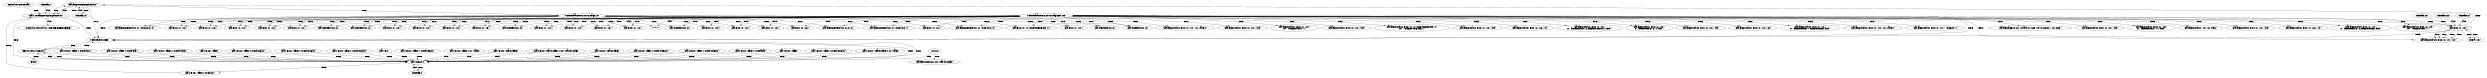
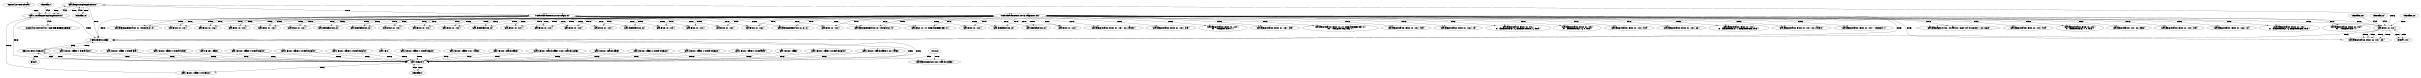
node "1000101": removed
node "(Call,file_signextend(ms, m, (uint64_t)p->l))": removed
edge "(Return,return (int32_t)t;)" -> "(Block,)": label "DDG: " -> "AST: "
